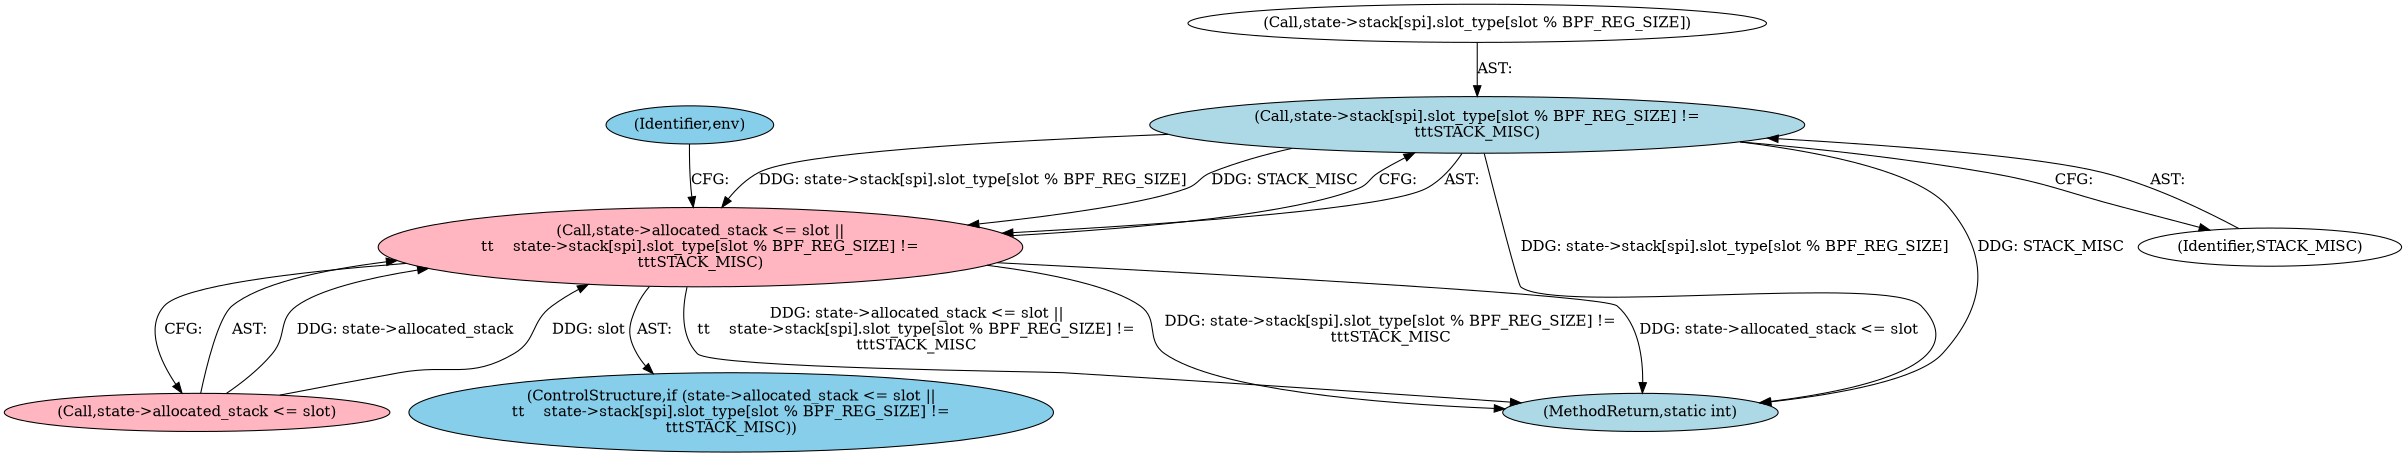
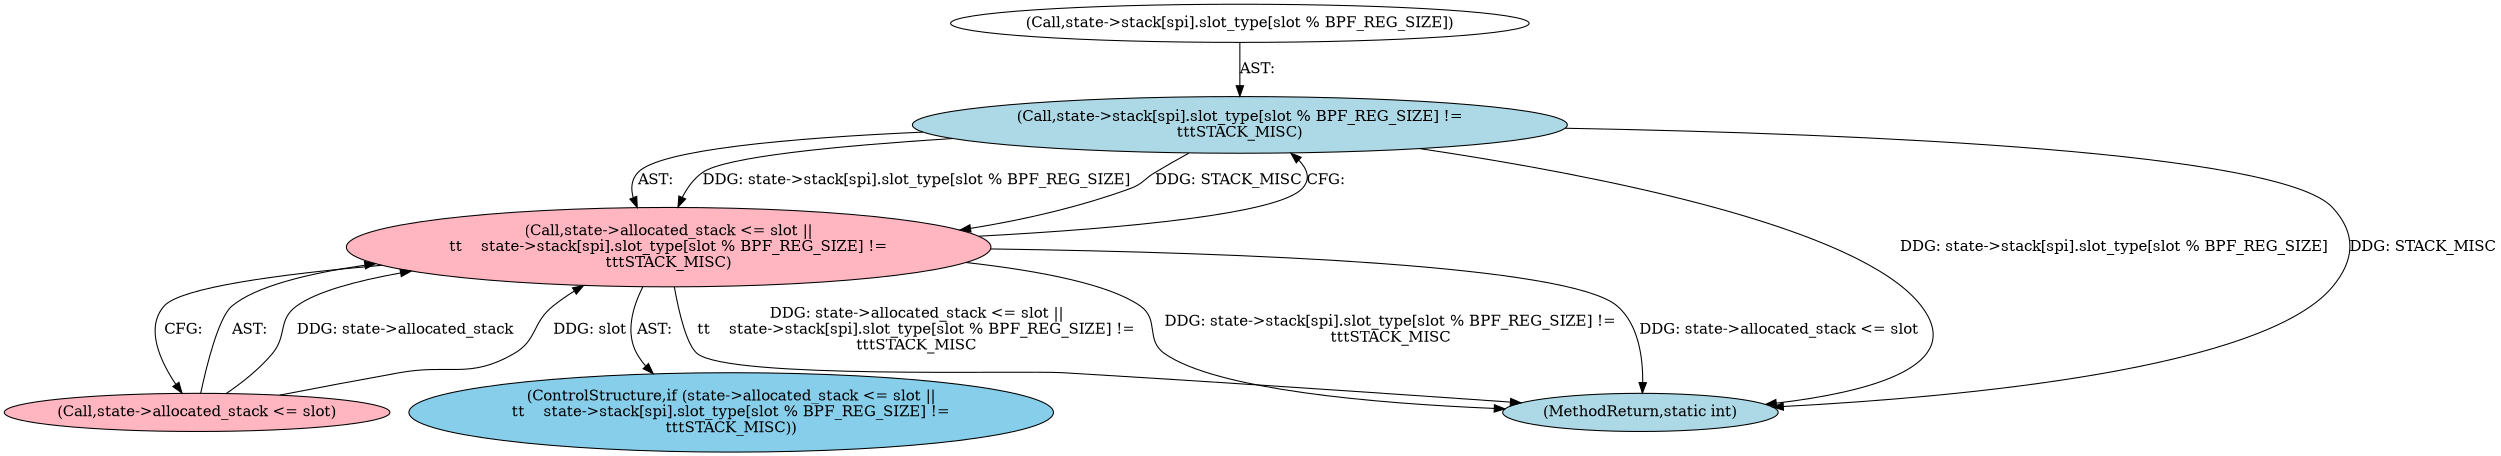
node "(Identifier,env)": removed
node "(Identifier,STACK_MISC)": removed
